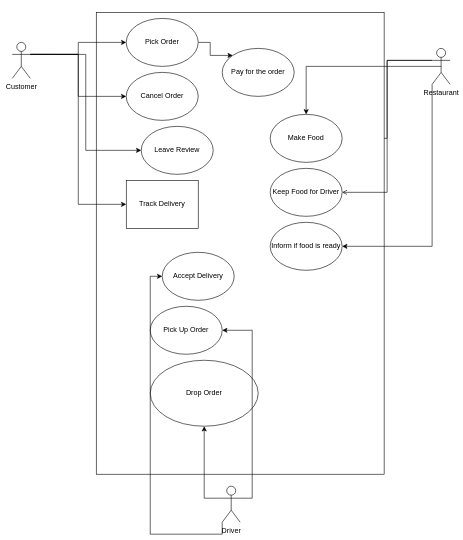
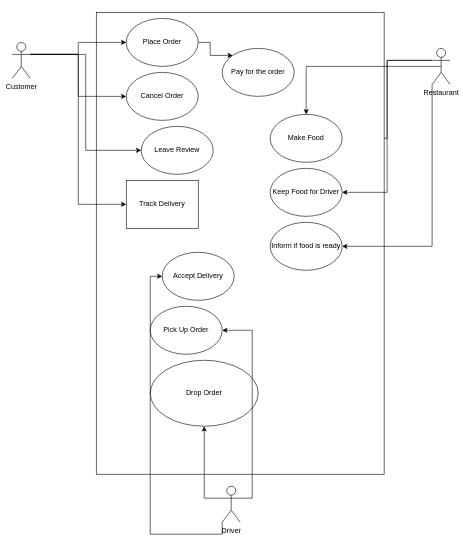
node "Pick Order": label "Pick Order" -> "Place Order"
edge "Restaurant" -> "Keep Food for Driver": arrowhead open -> classic
